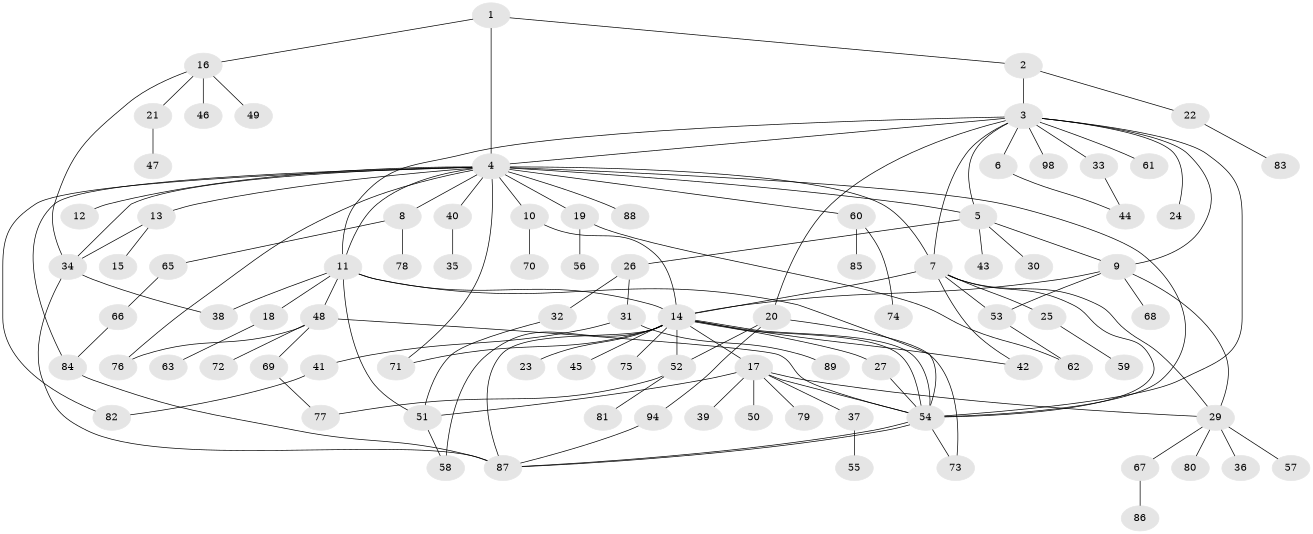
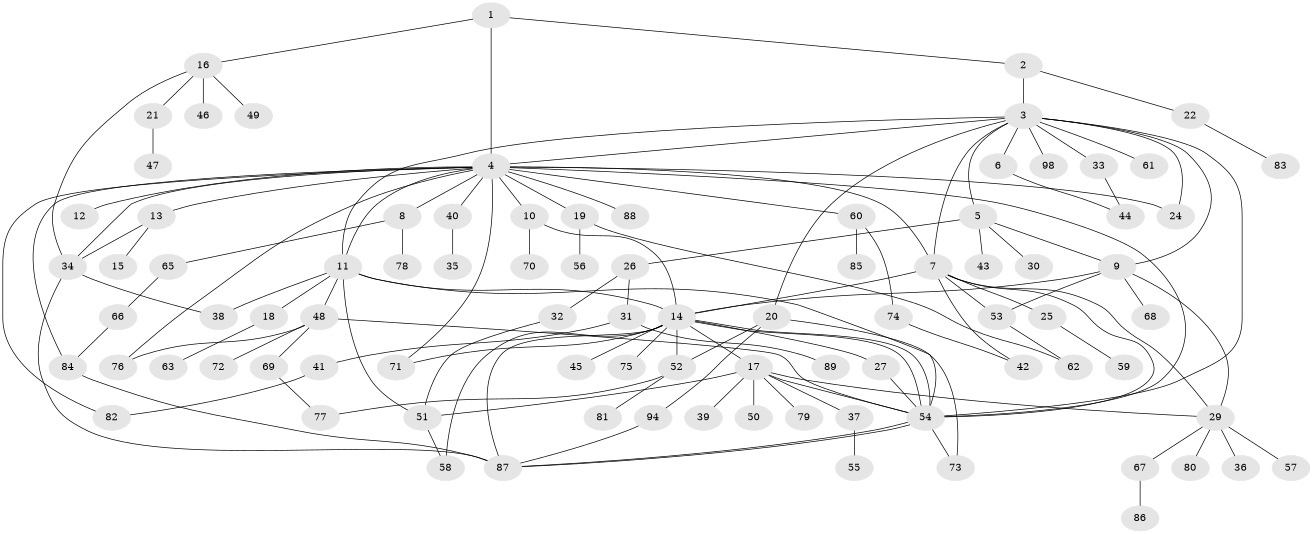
edge "4" -- "5": now "4" -- "24"
edge "14" -- "42": now "74" -- "42"
node "23": removed
